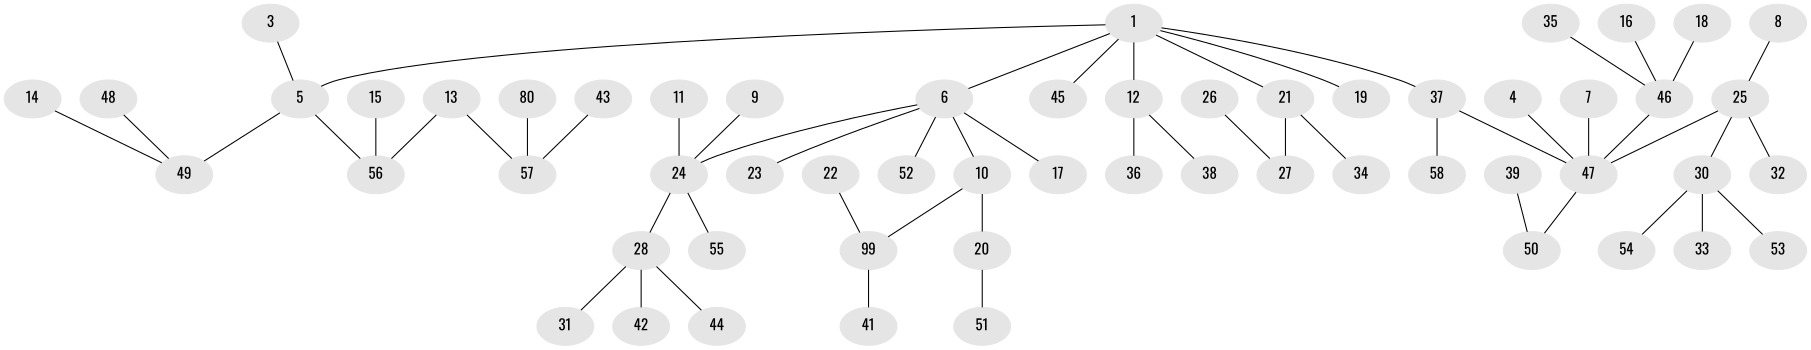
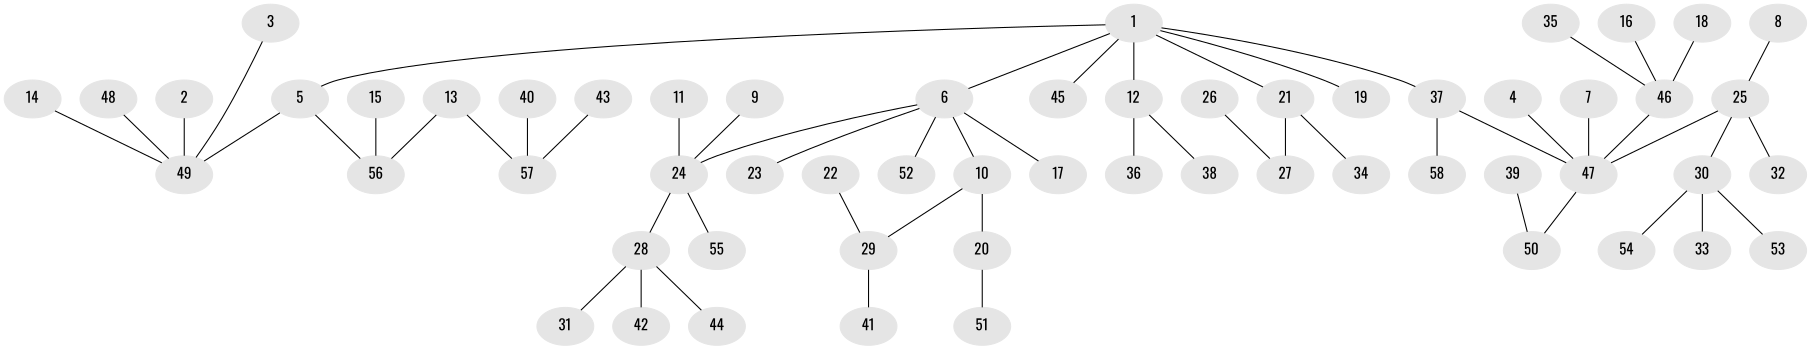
edge "3" -- "5": now "3" -- "49"
node "2": added
node "80": label "80" -> "40"
node "99": label "99" -> "29"
